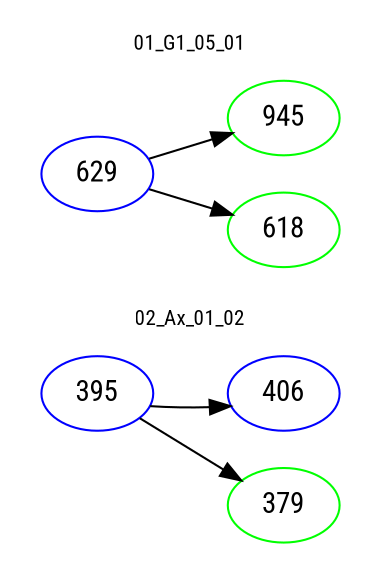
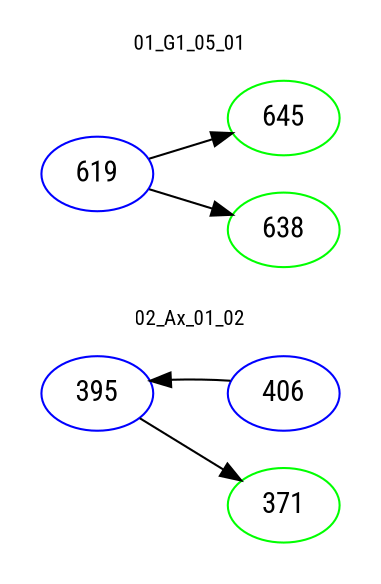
node "945": label "945" -> "645"
node "629": label "629" -> "619"
node "618": label "618" -> "638"
edge "395" -> "406": reversed
node "379": label "379" -> "371"
